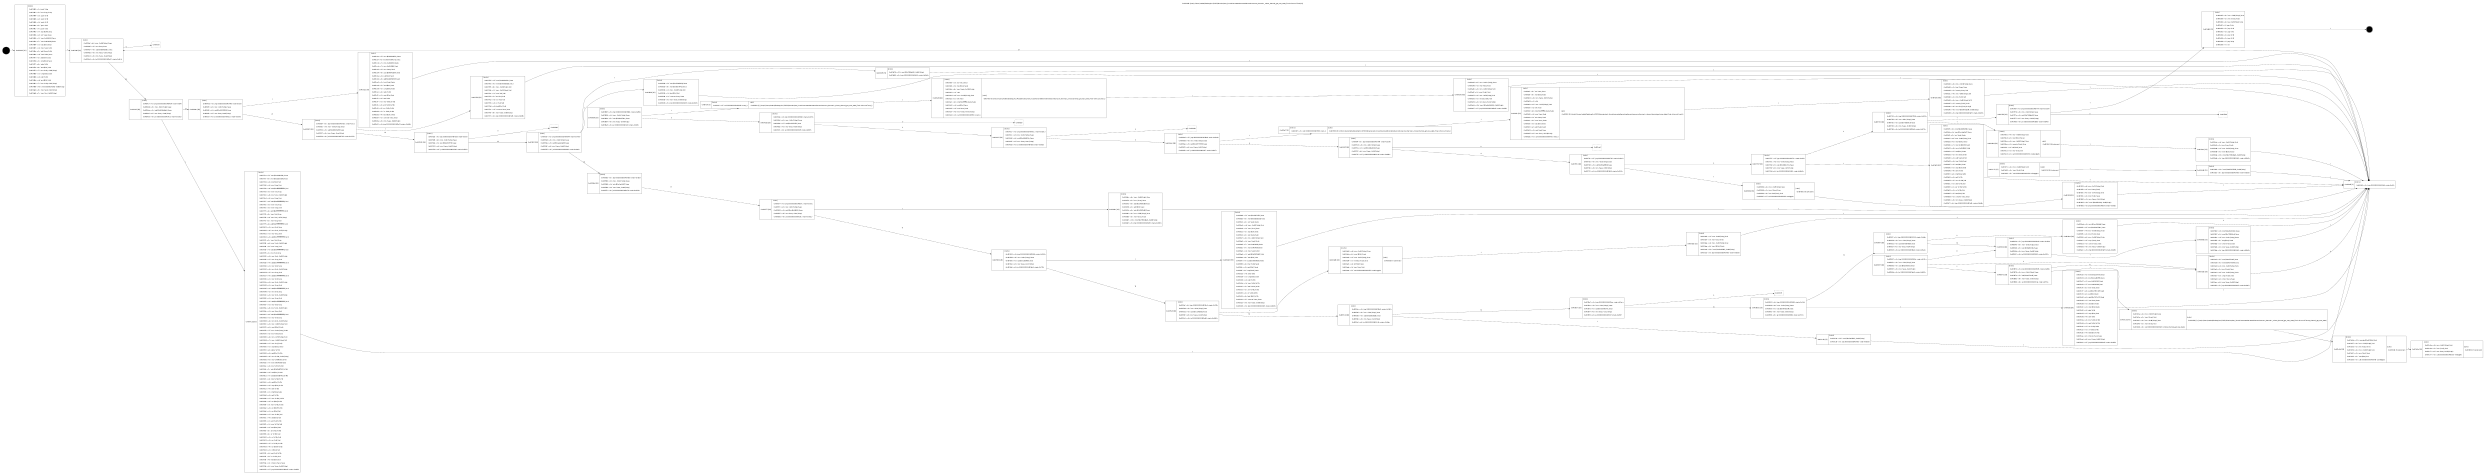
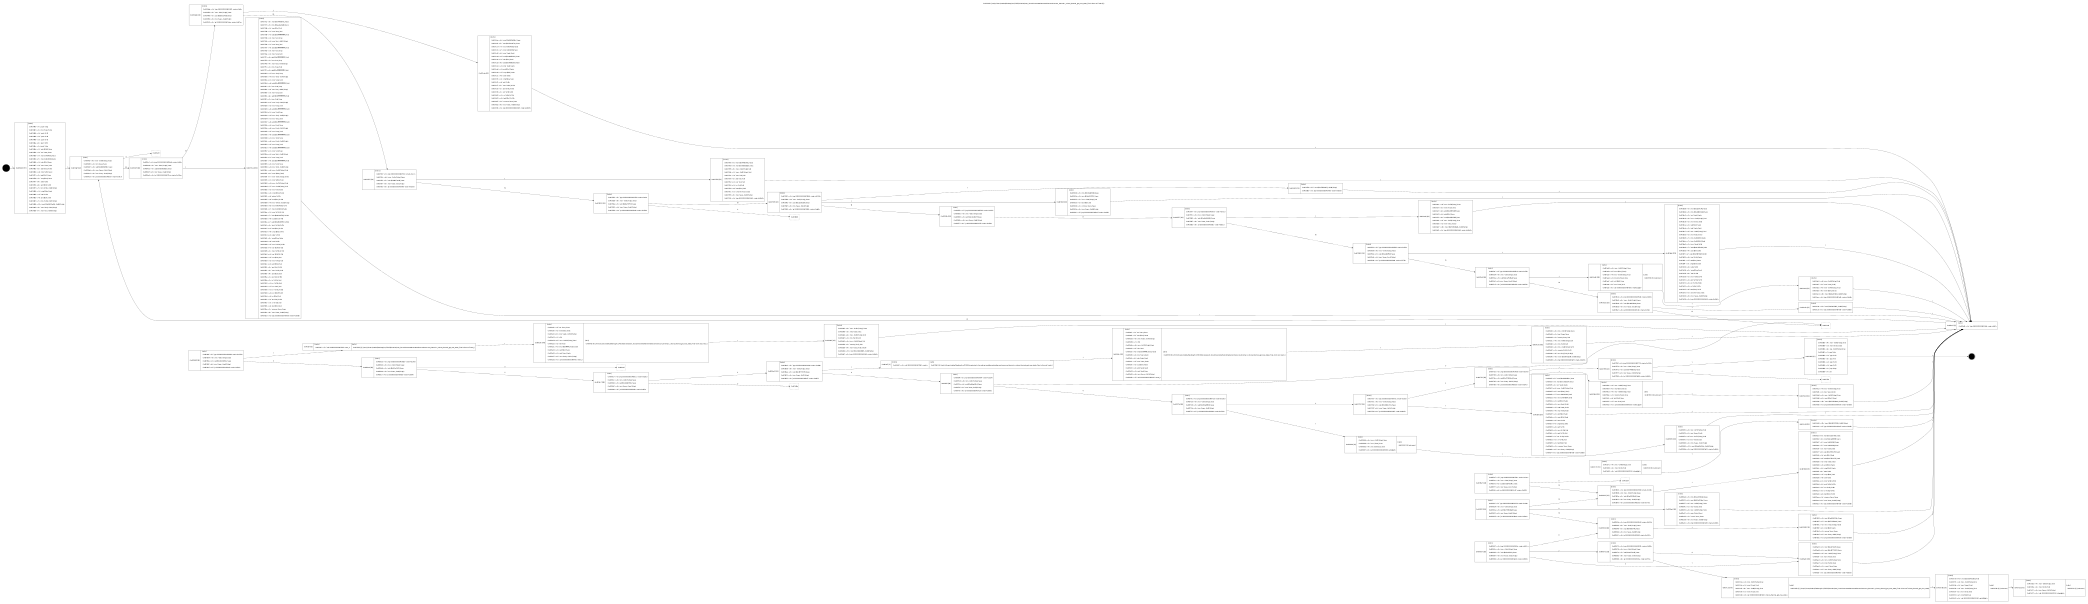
edge "0x401603 [28]" -> "0x40161f [28]": reversed
edge "0x4015cb [28]" -> "0x4015e7 [28]": now "0x4015cb [28]" -> "0x401ca6"
